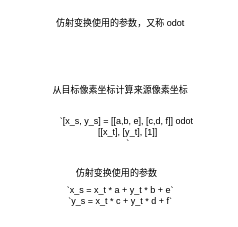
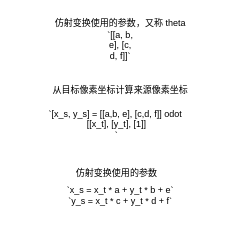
node "仿射变换使用的参数，又称 odot": label "仿射变换使用的参数，又称 odot" -> "仿射变换使用的参数，又称 theta"
node "`[[a, b, e], [c, d, f]]`": added
node "`[x_s, y_s] = [[a,b, e], [c,d, f]] odot [[x_t], [y_t], [1]] `": moved (128, 132) -> (117, 124)
